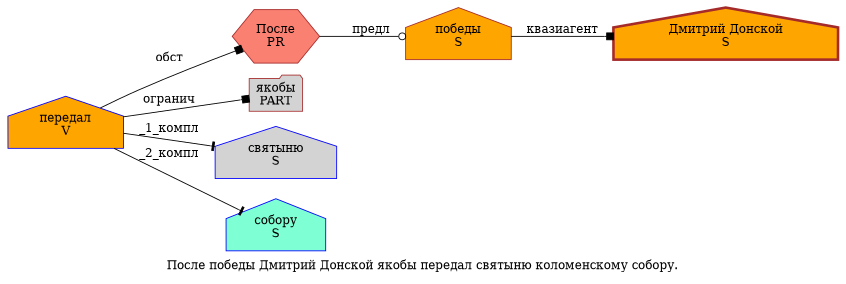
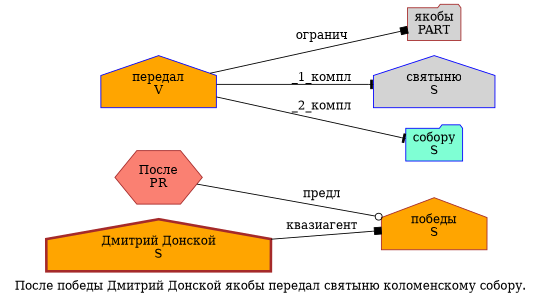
edge "победы S" -> "Дмитрий Донской S": reversed
edge "передал V" -> "После PR": removed, label "обст"
node "собору S": shape house -> folder
